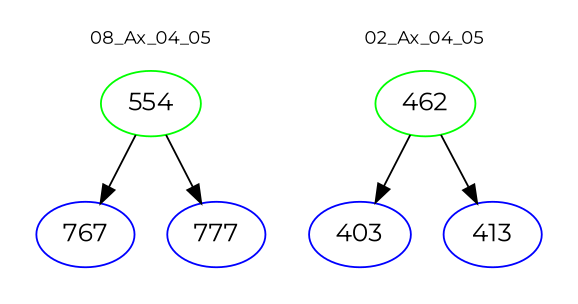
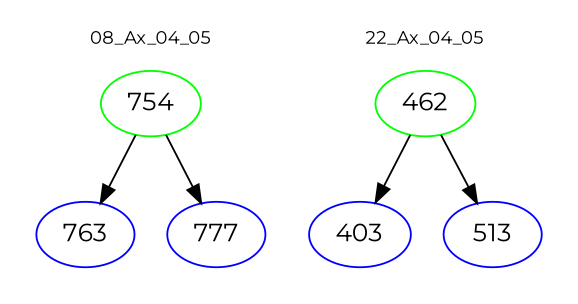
cluster "02_Ax_04_05": label "02_Ax_04_05" -> "22_Ax_04_05"
node "554": label "554" -> "754"
node "767": label "767" -> "763"
node "413": label "413" -> "513"
